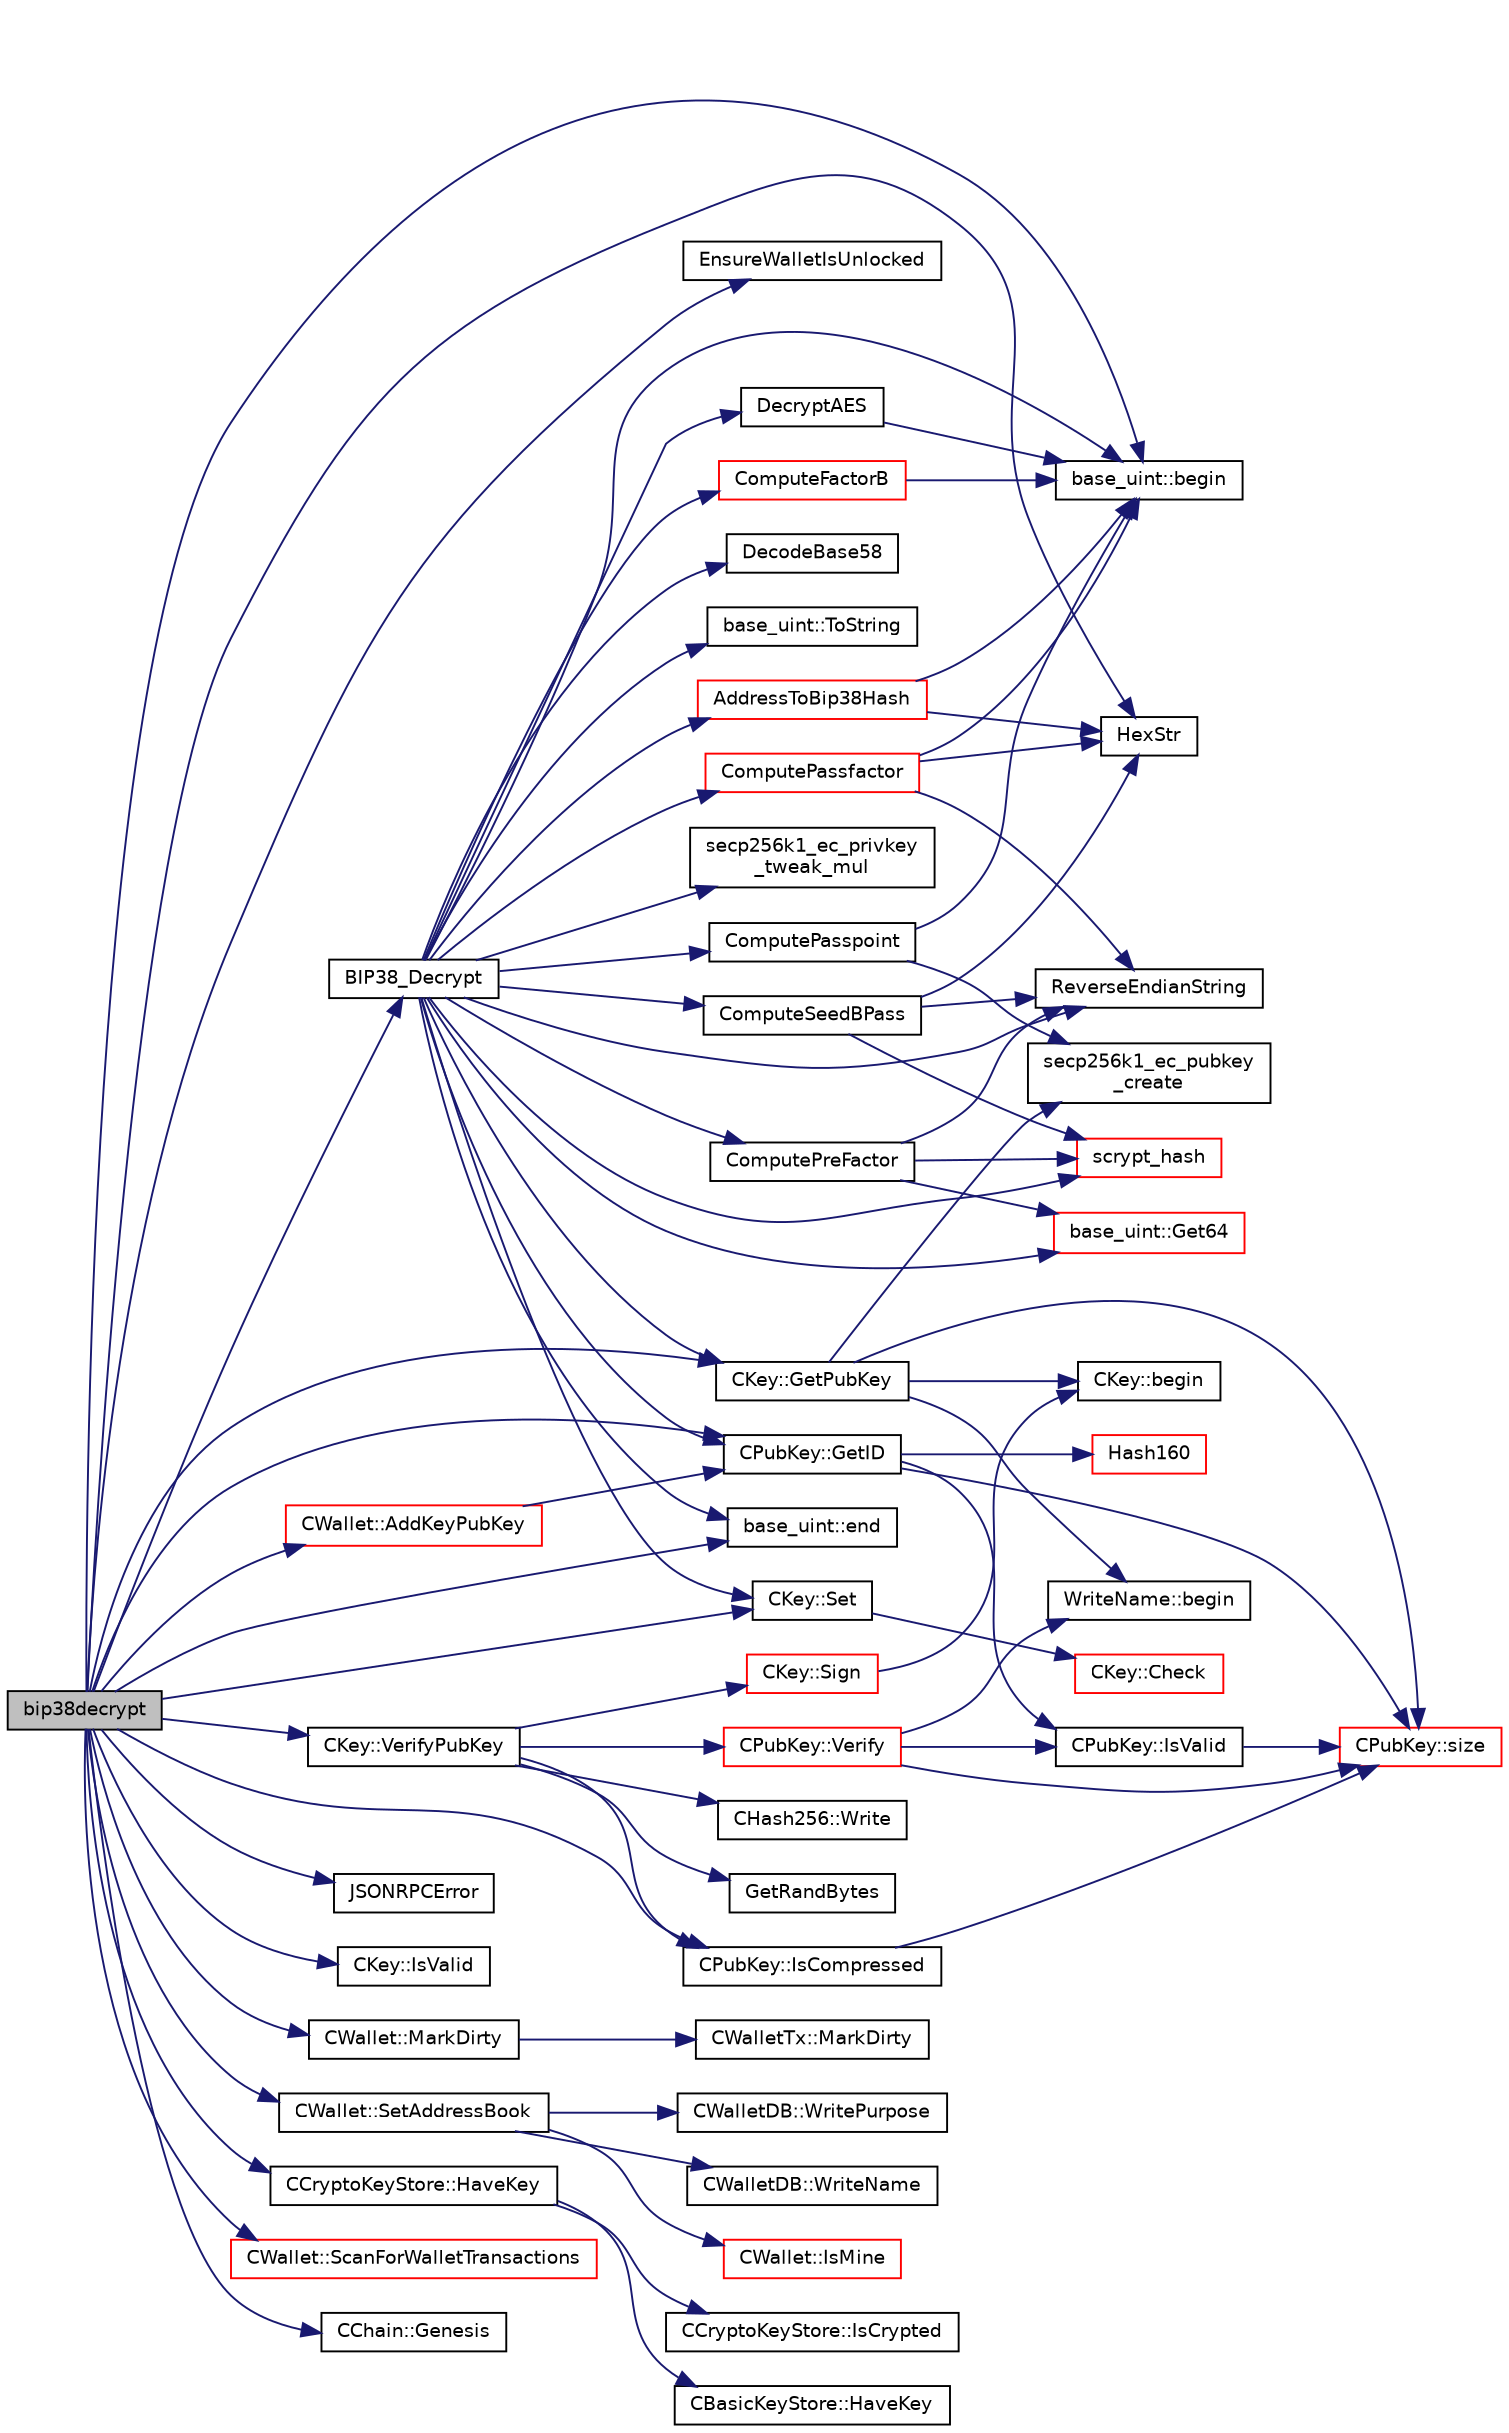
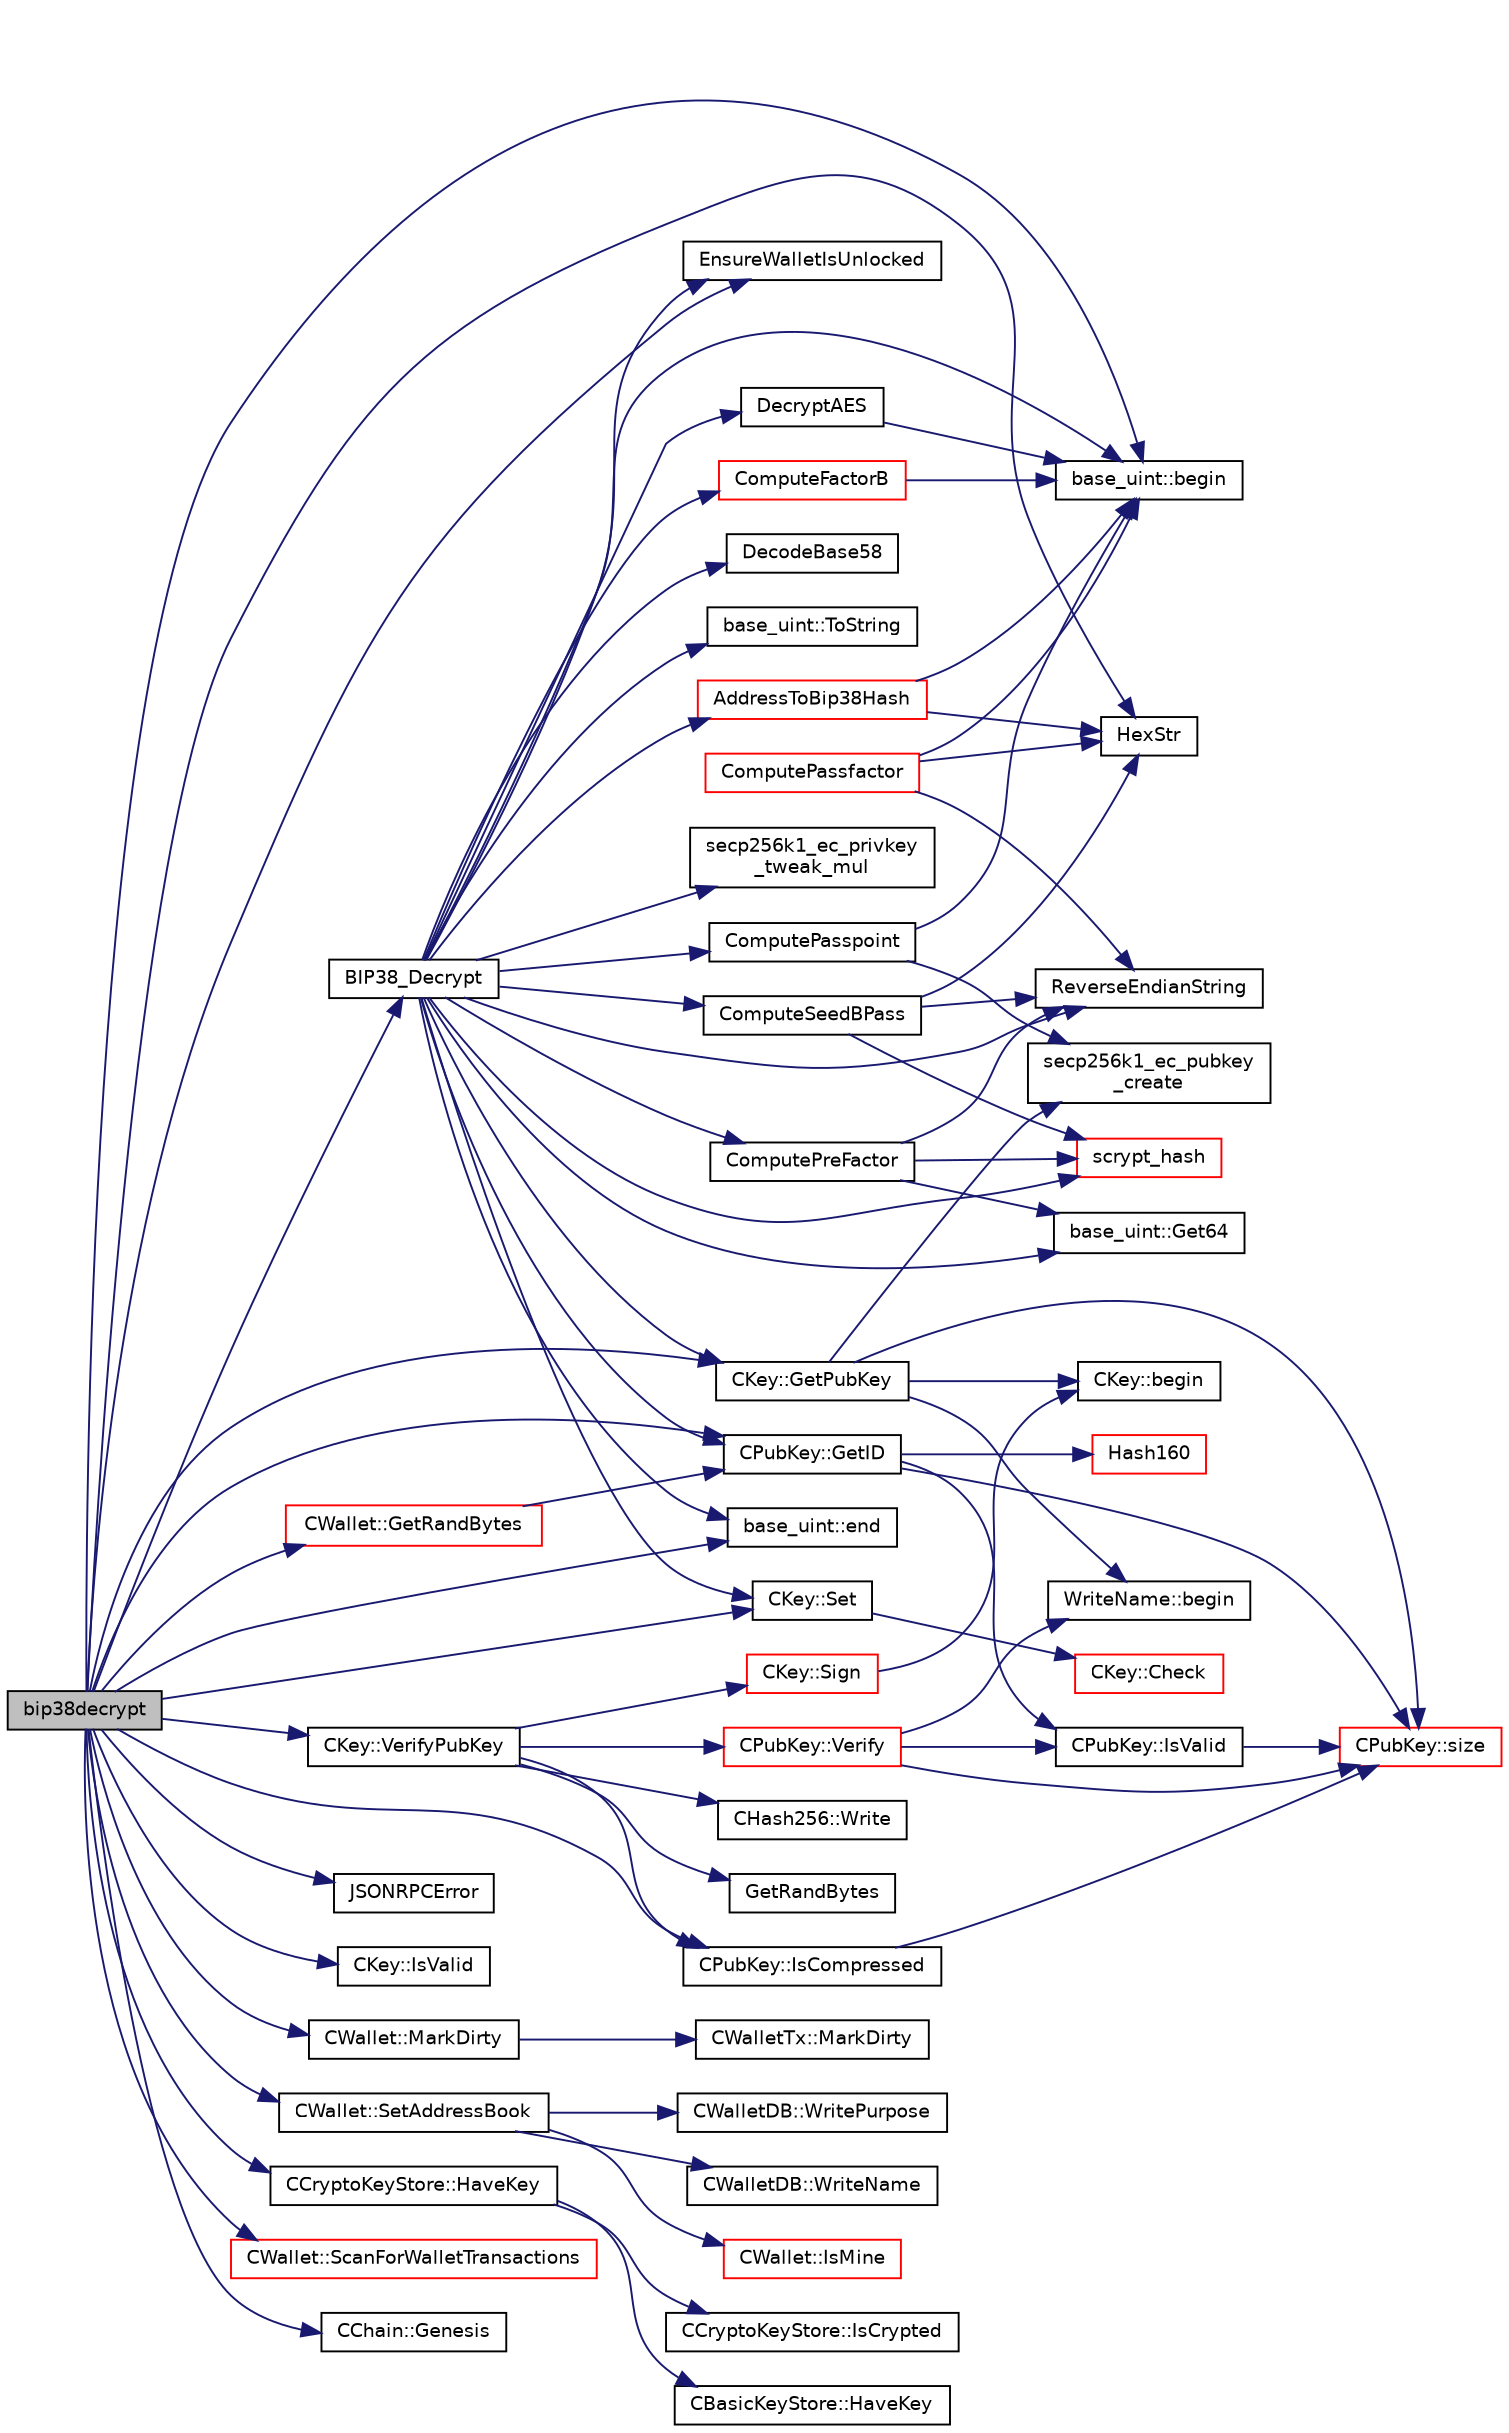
edge "BIP38_Decrypt" -> "ComputePassfactor": now "BIP38_Decrypt" -> "EnsureWalletIsUnlocked"
node "base_uint::Get64": color red -> black
node "CWallet::AddKeyPubKey": label "CWallet::AddKeyPubKey" -> "CWallet::GetRandBytes"
